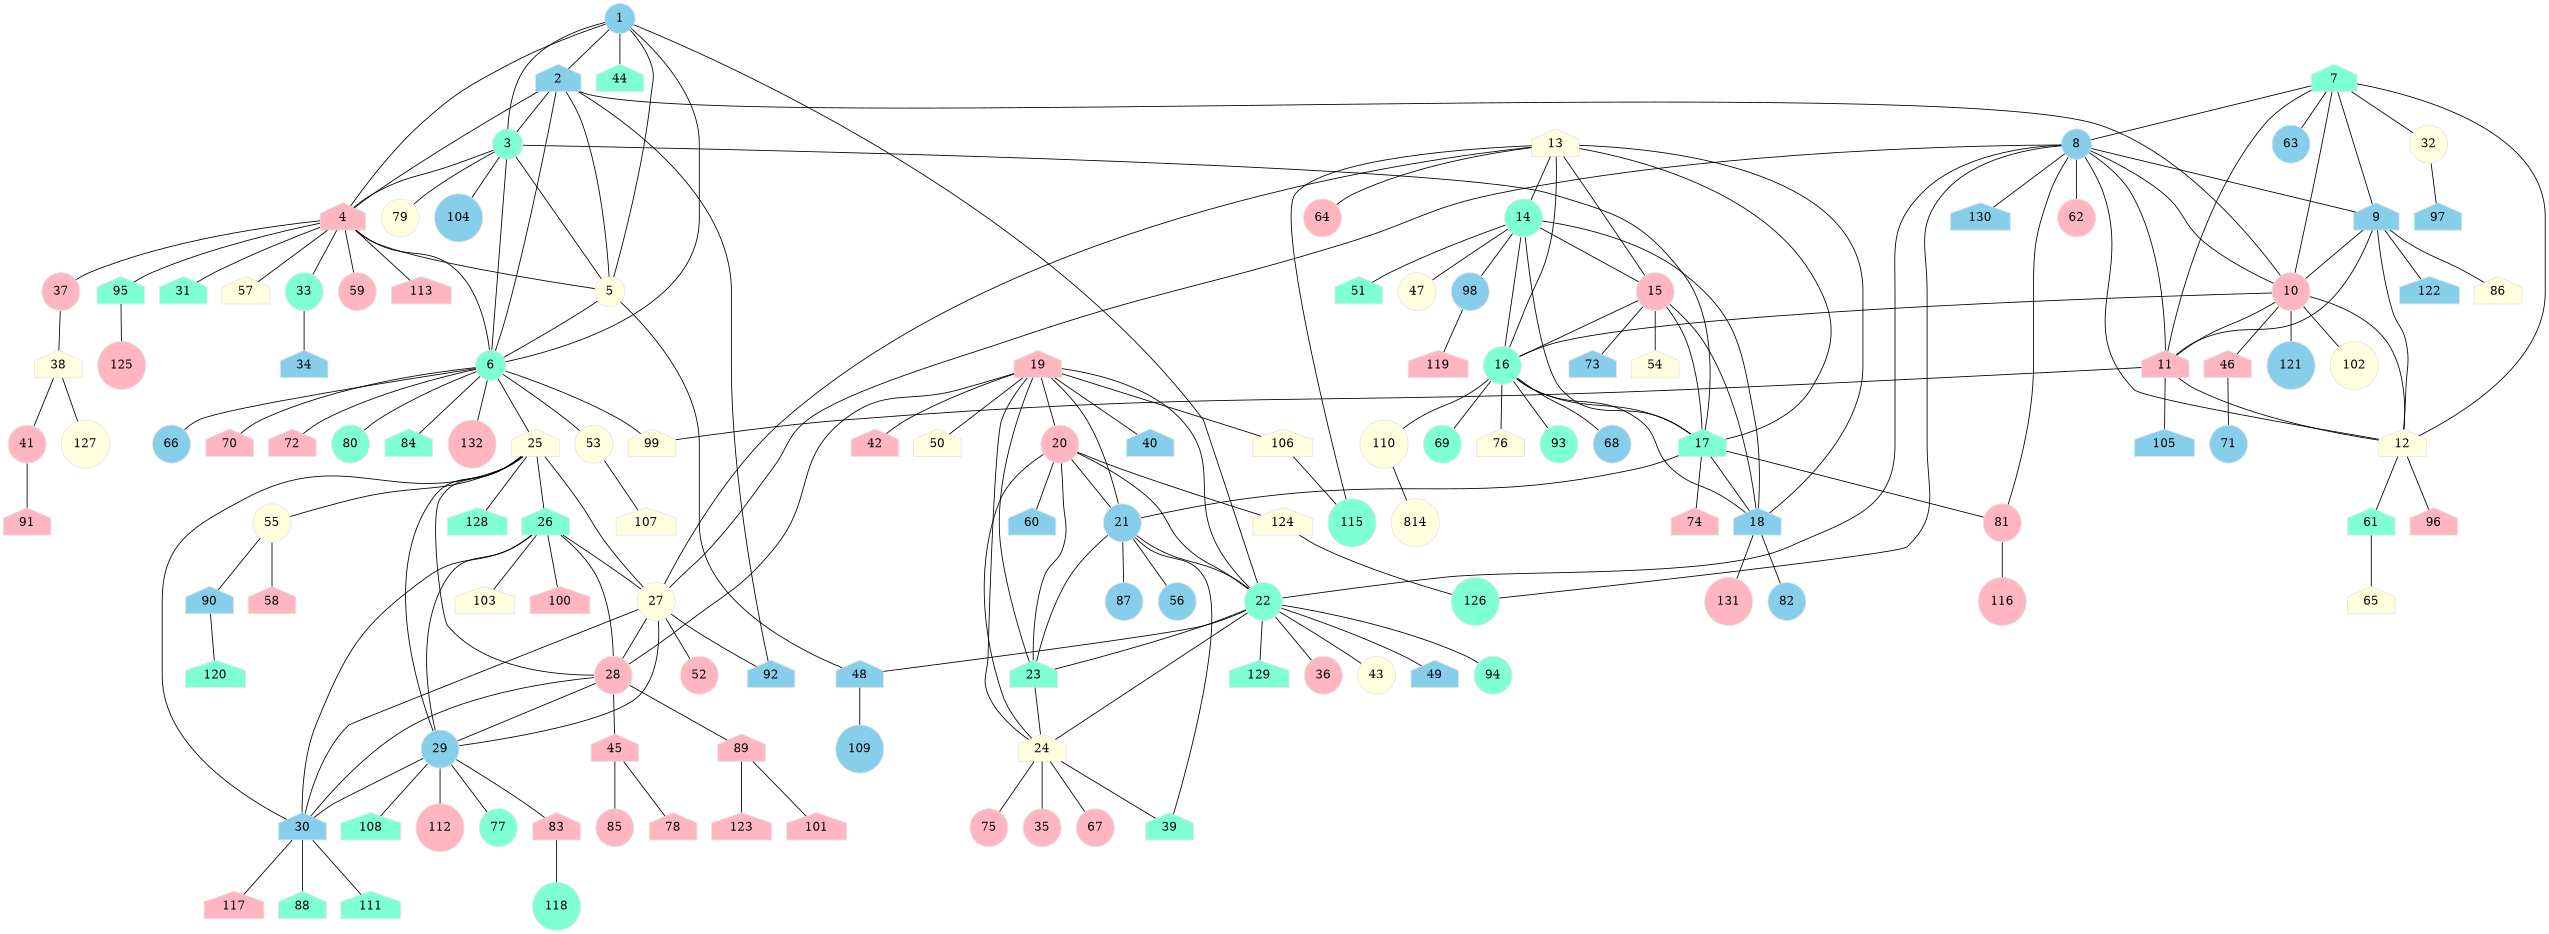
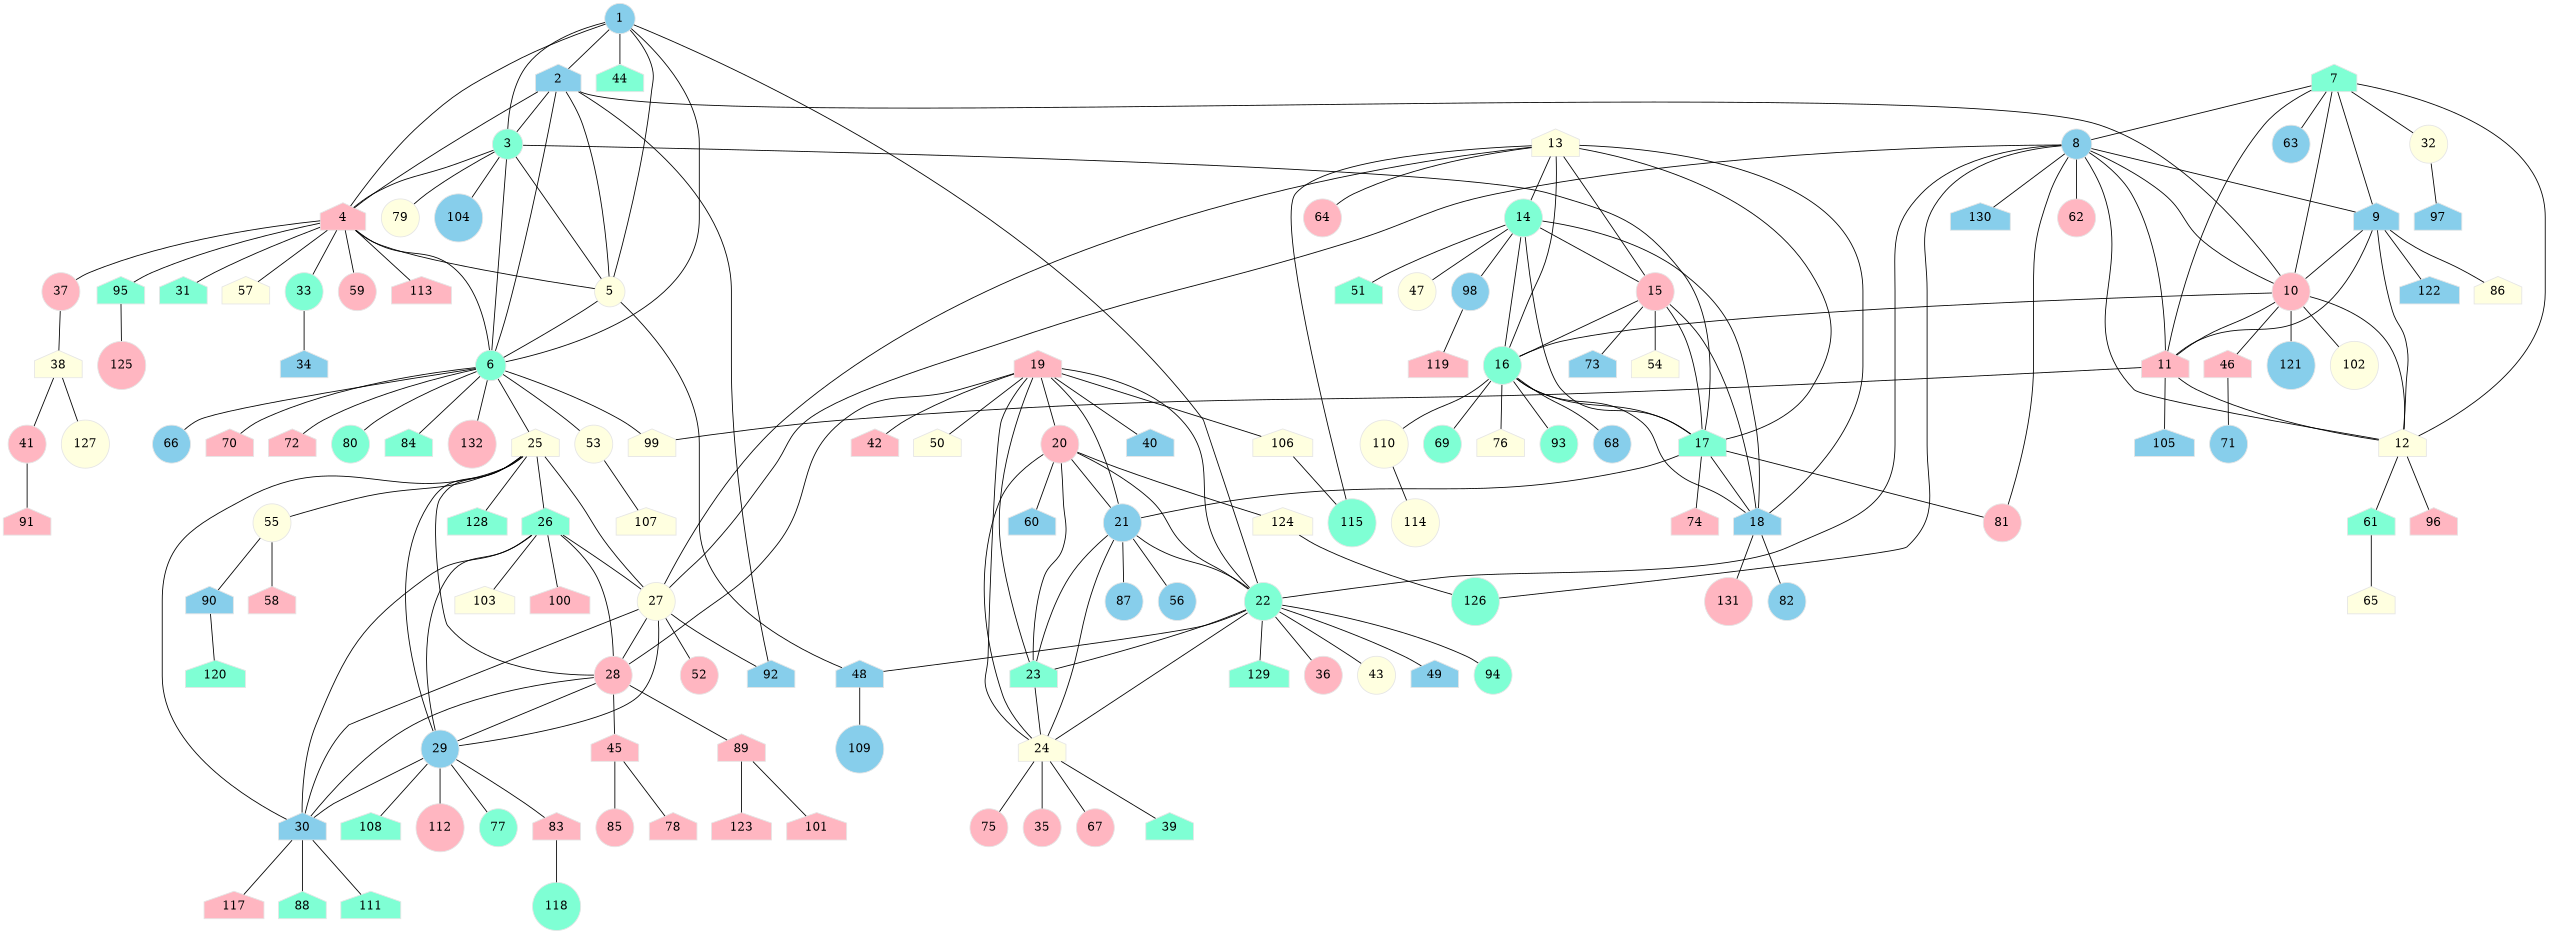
node "814": label "814" -> "114"
node "116": removed
edge "21" -- "39": now "21" -- "24"
